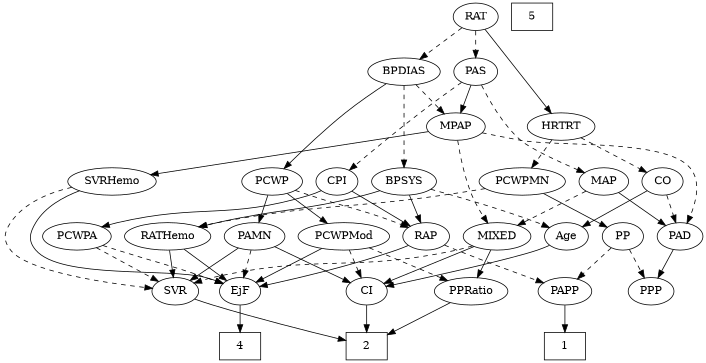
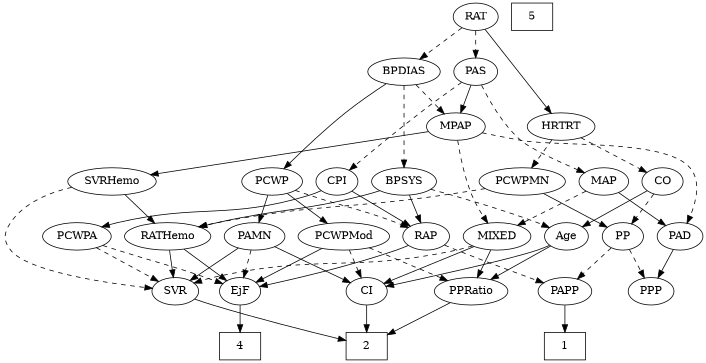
edge "CO" -> "PAD": now "CO" -> "PP"
edge "Age" -> "PPRatio": added
edge "SVRHemo" -> "EjF": now "SVRHemo" -> "RATHemo"
